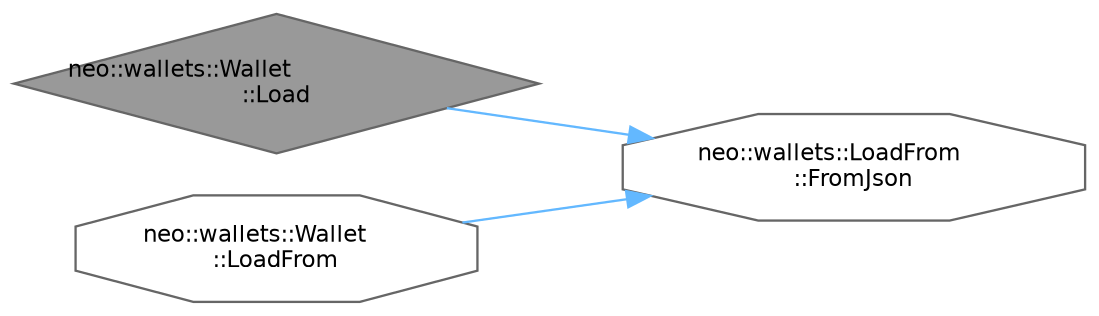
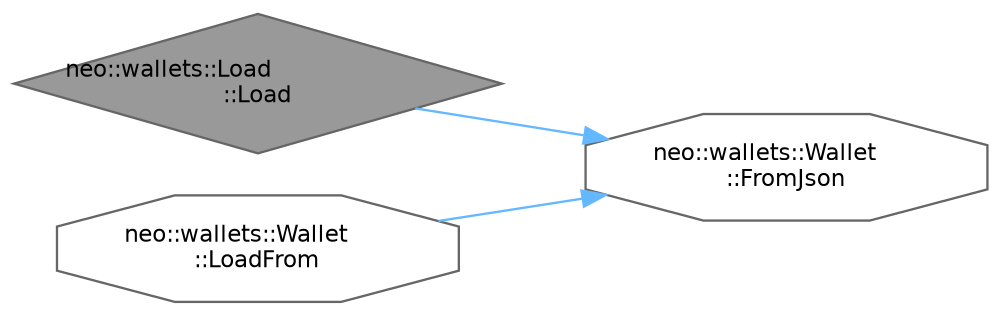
node "neo::wallets::Wallet ::Load": label "neo::wallets::Wallet ::Load" -> "neo::wallets::Load ::Load"
node "neo::wallets::LoadFrom ::FromJson": label "neo::wallets::LoadFrom ::FromJson" -> "neo::wallets::Wallet ::FromJson"
